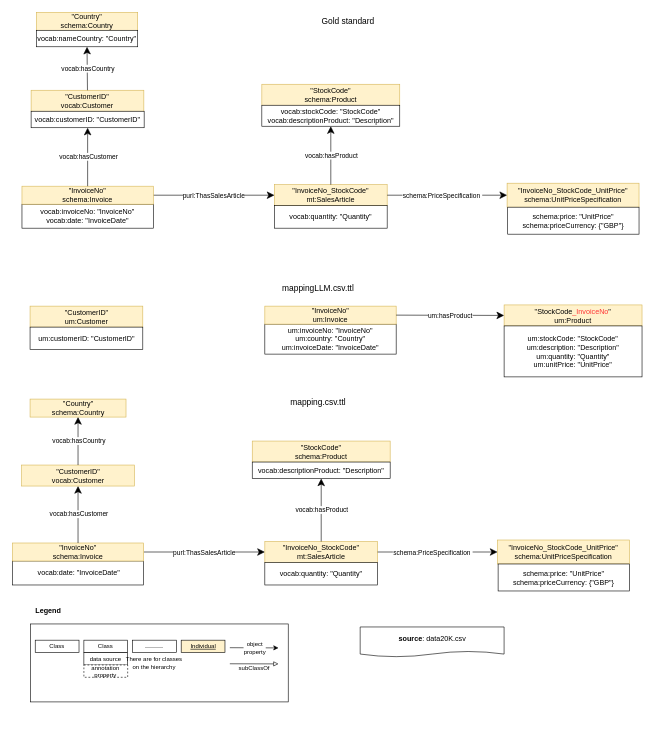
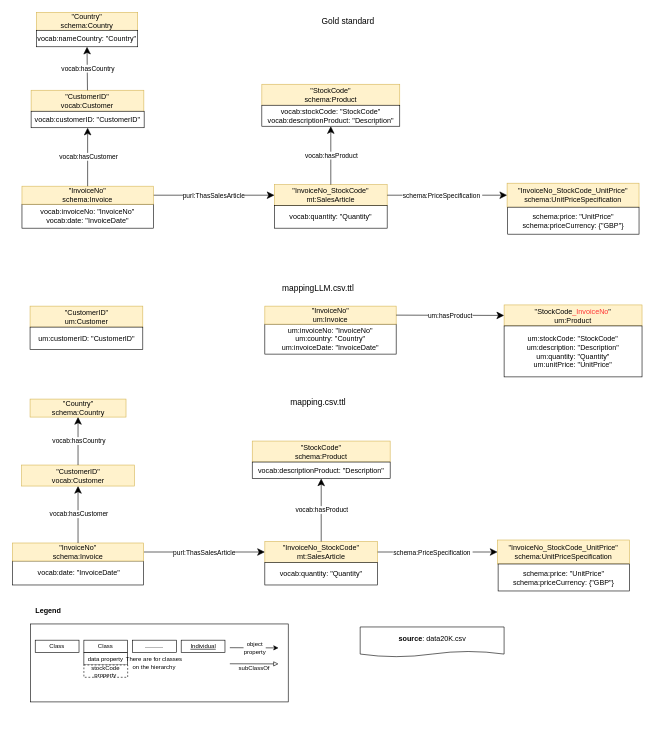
node "Individual": fillcolor #fff2cc -> #ffffff
node "data source": label "data source" -> "data property"
node "annotation property": label "annotation property" -> "stockCode property"
